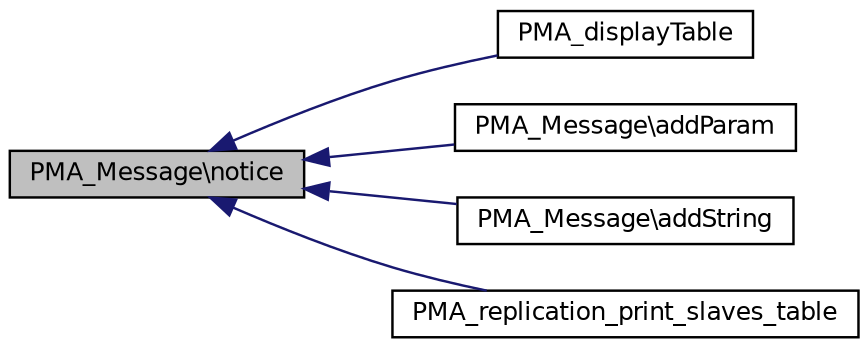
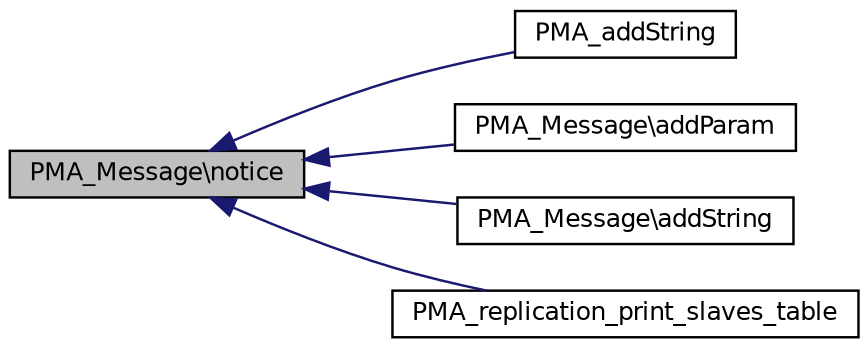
node "PMA_displayTable": label "PMA_displayTable" -> "PMA_addString"
